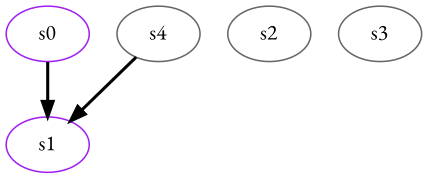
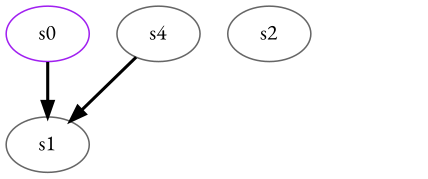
node "s3": removed
node "s1": color purple -> gray40
